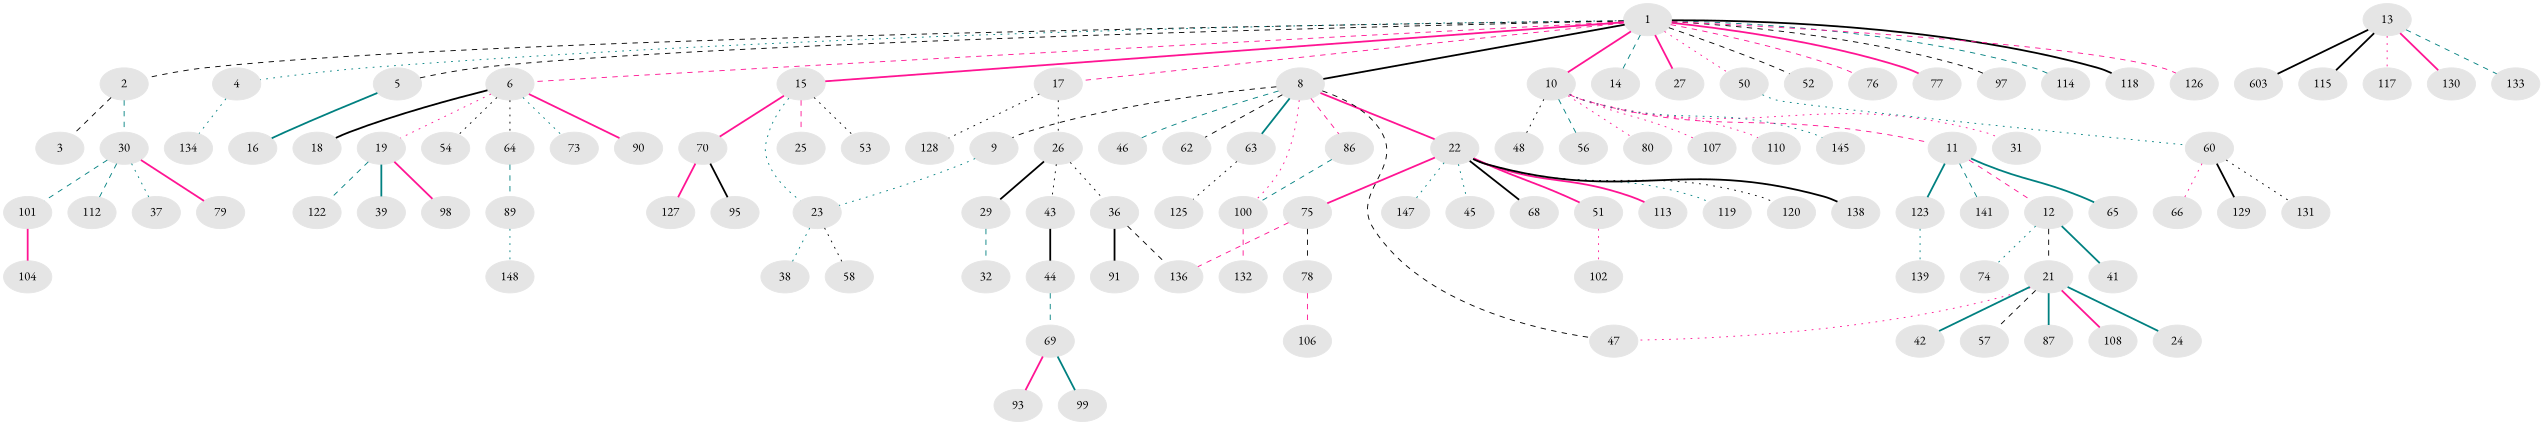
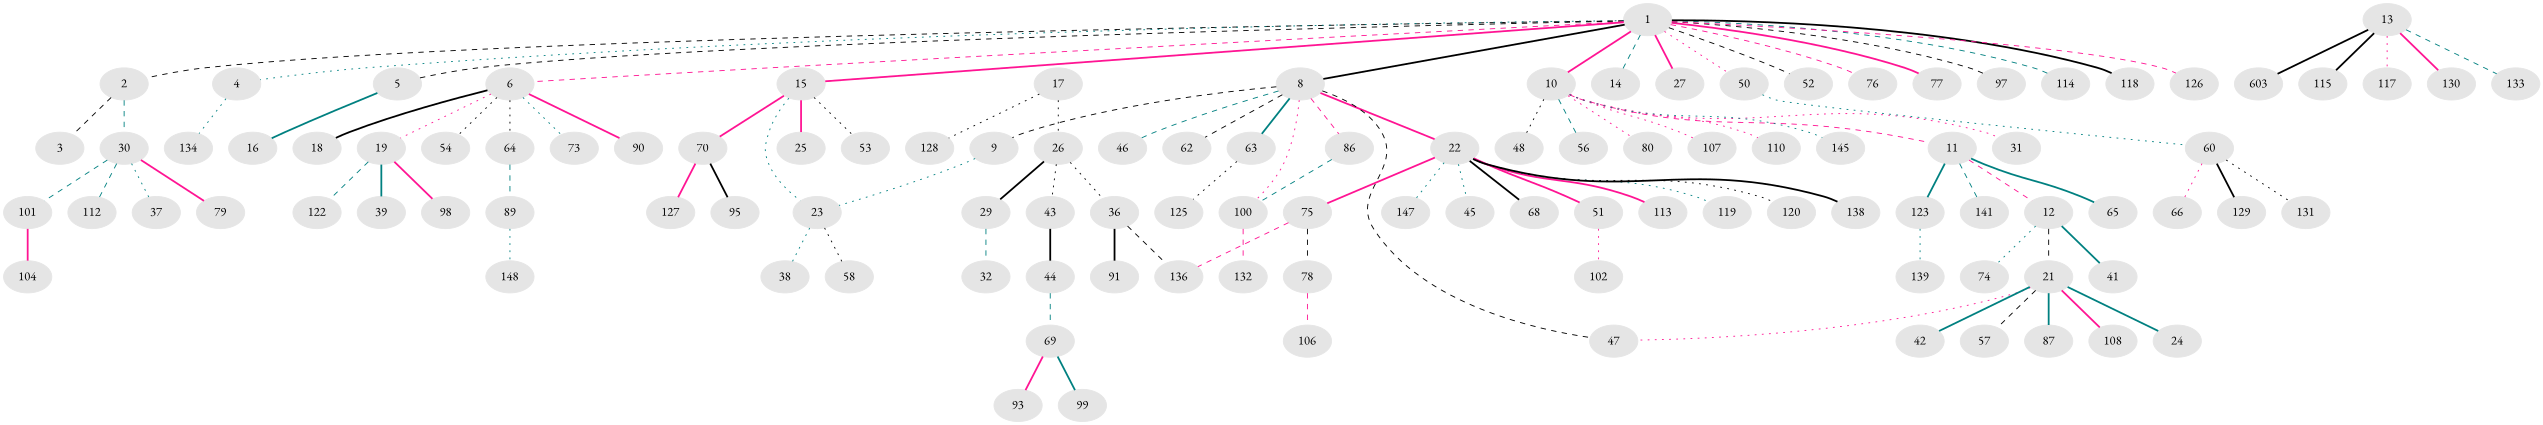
edge "1" -- "17": removed
edge "15" -- "25": style dashed -> bold
